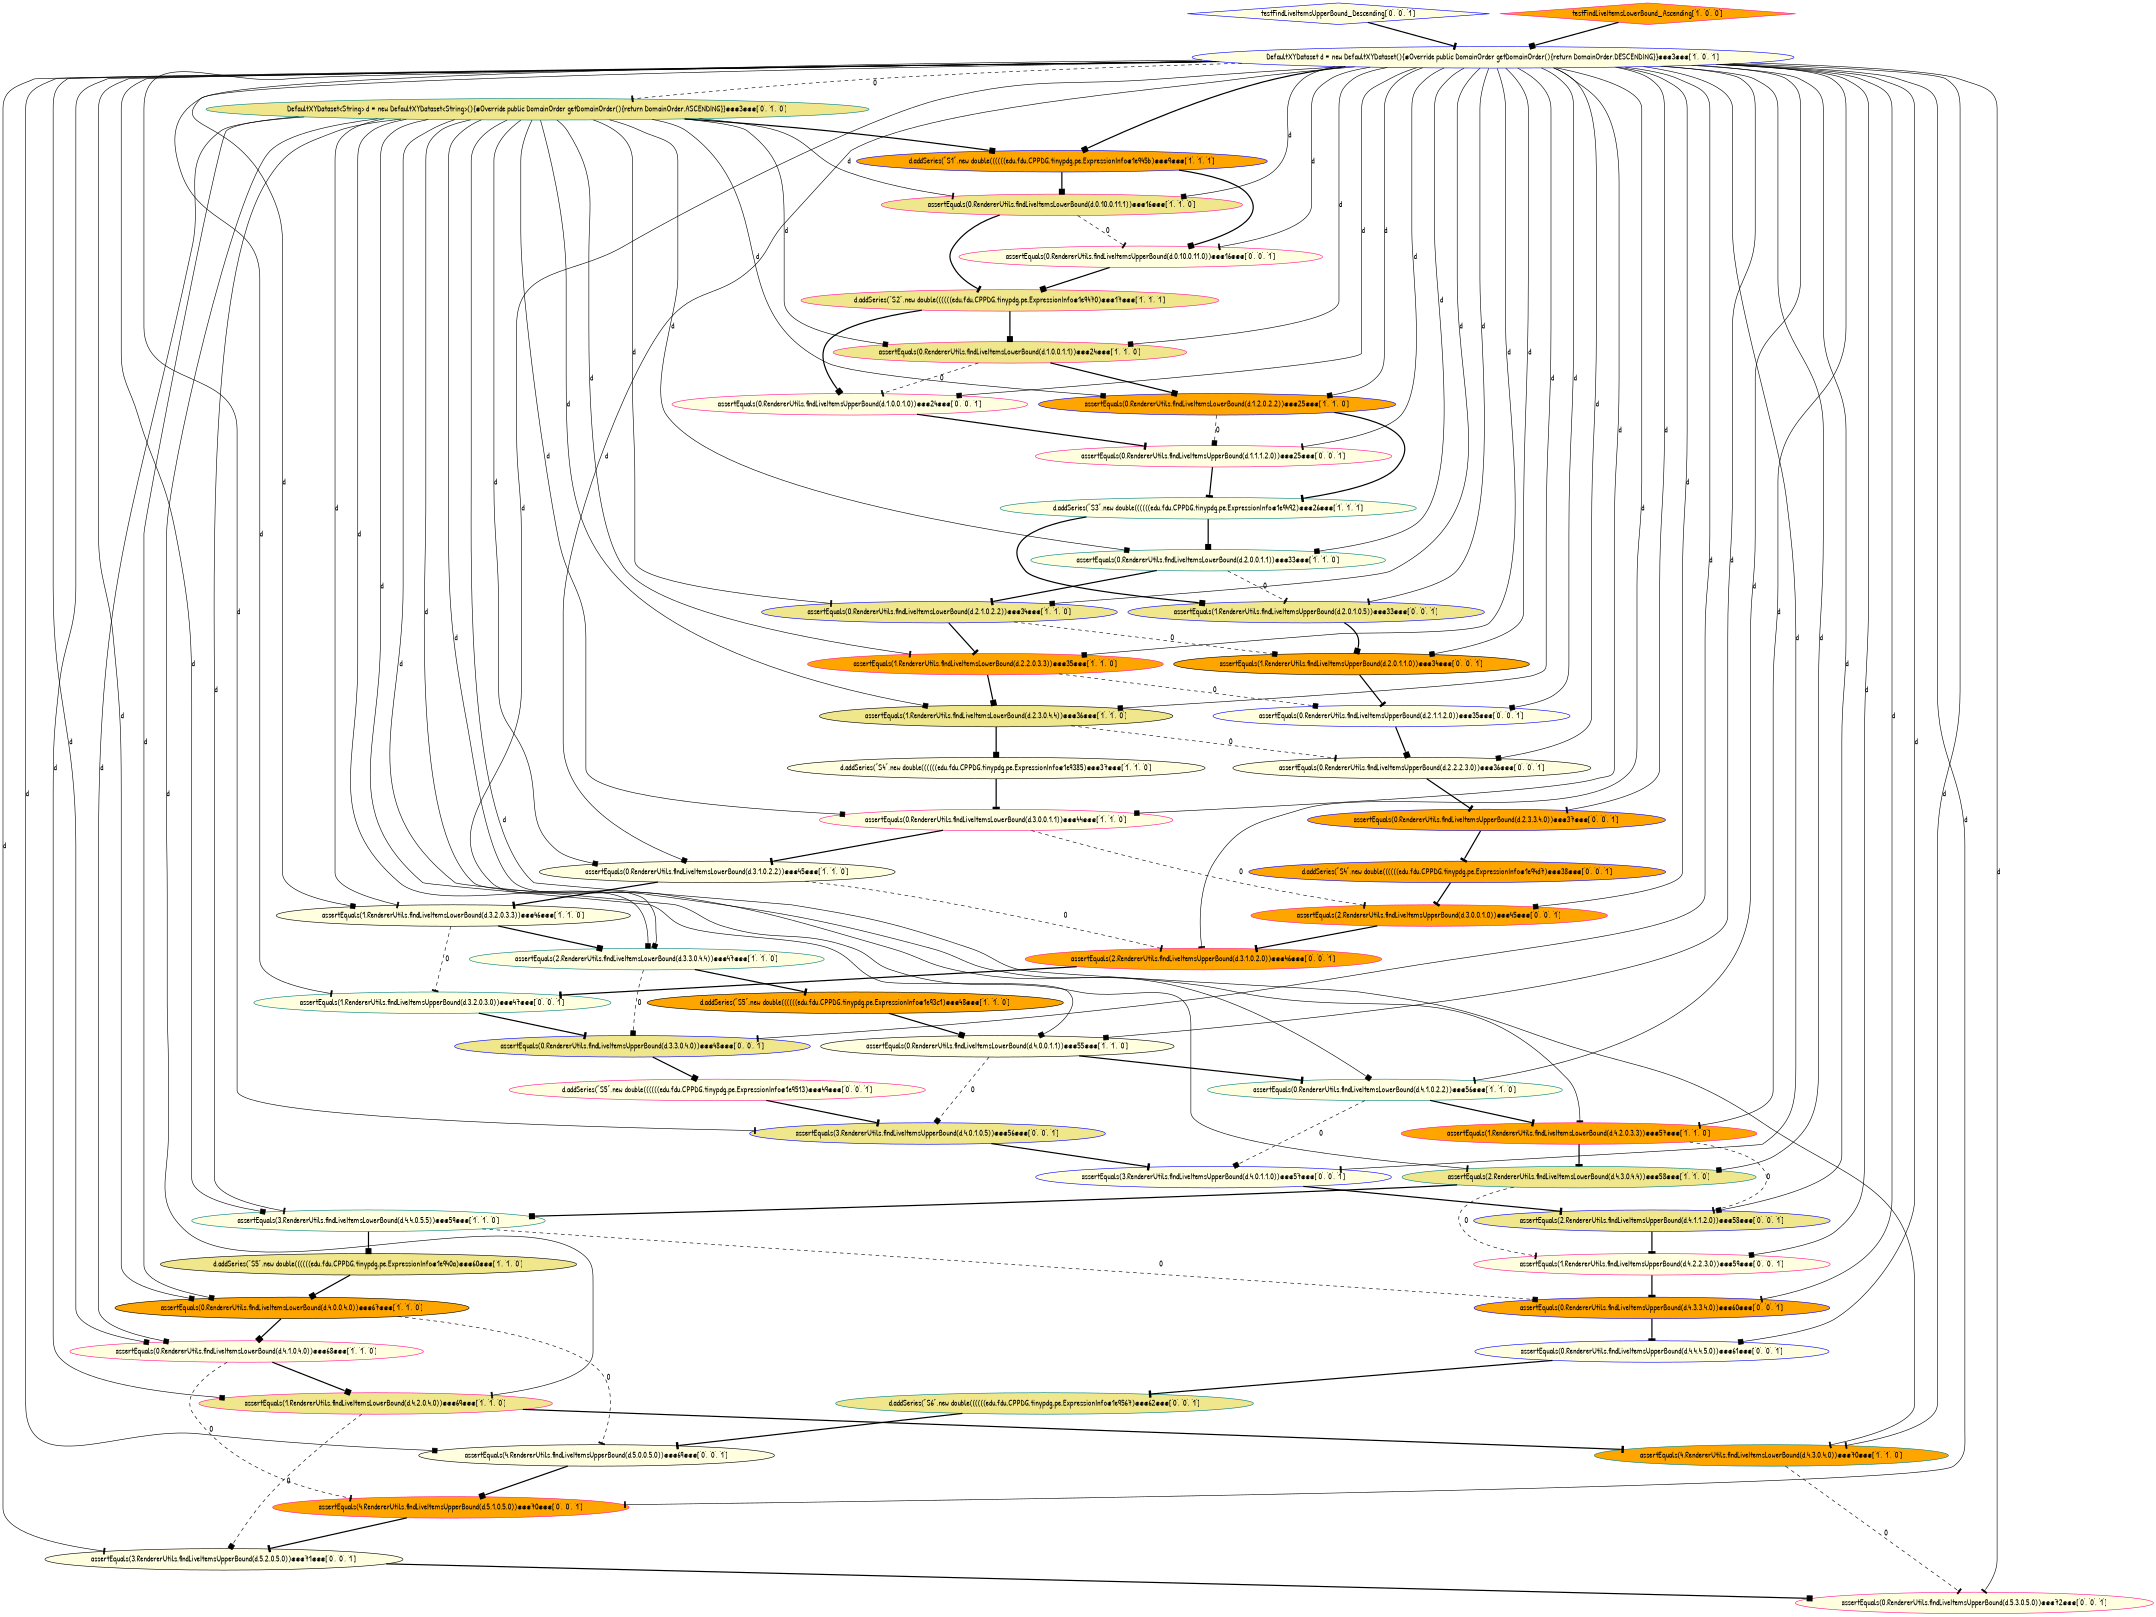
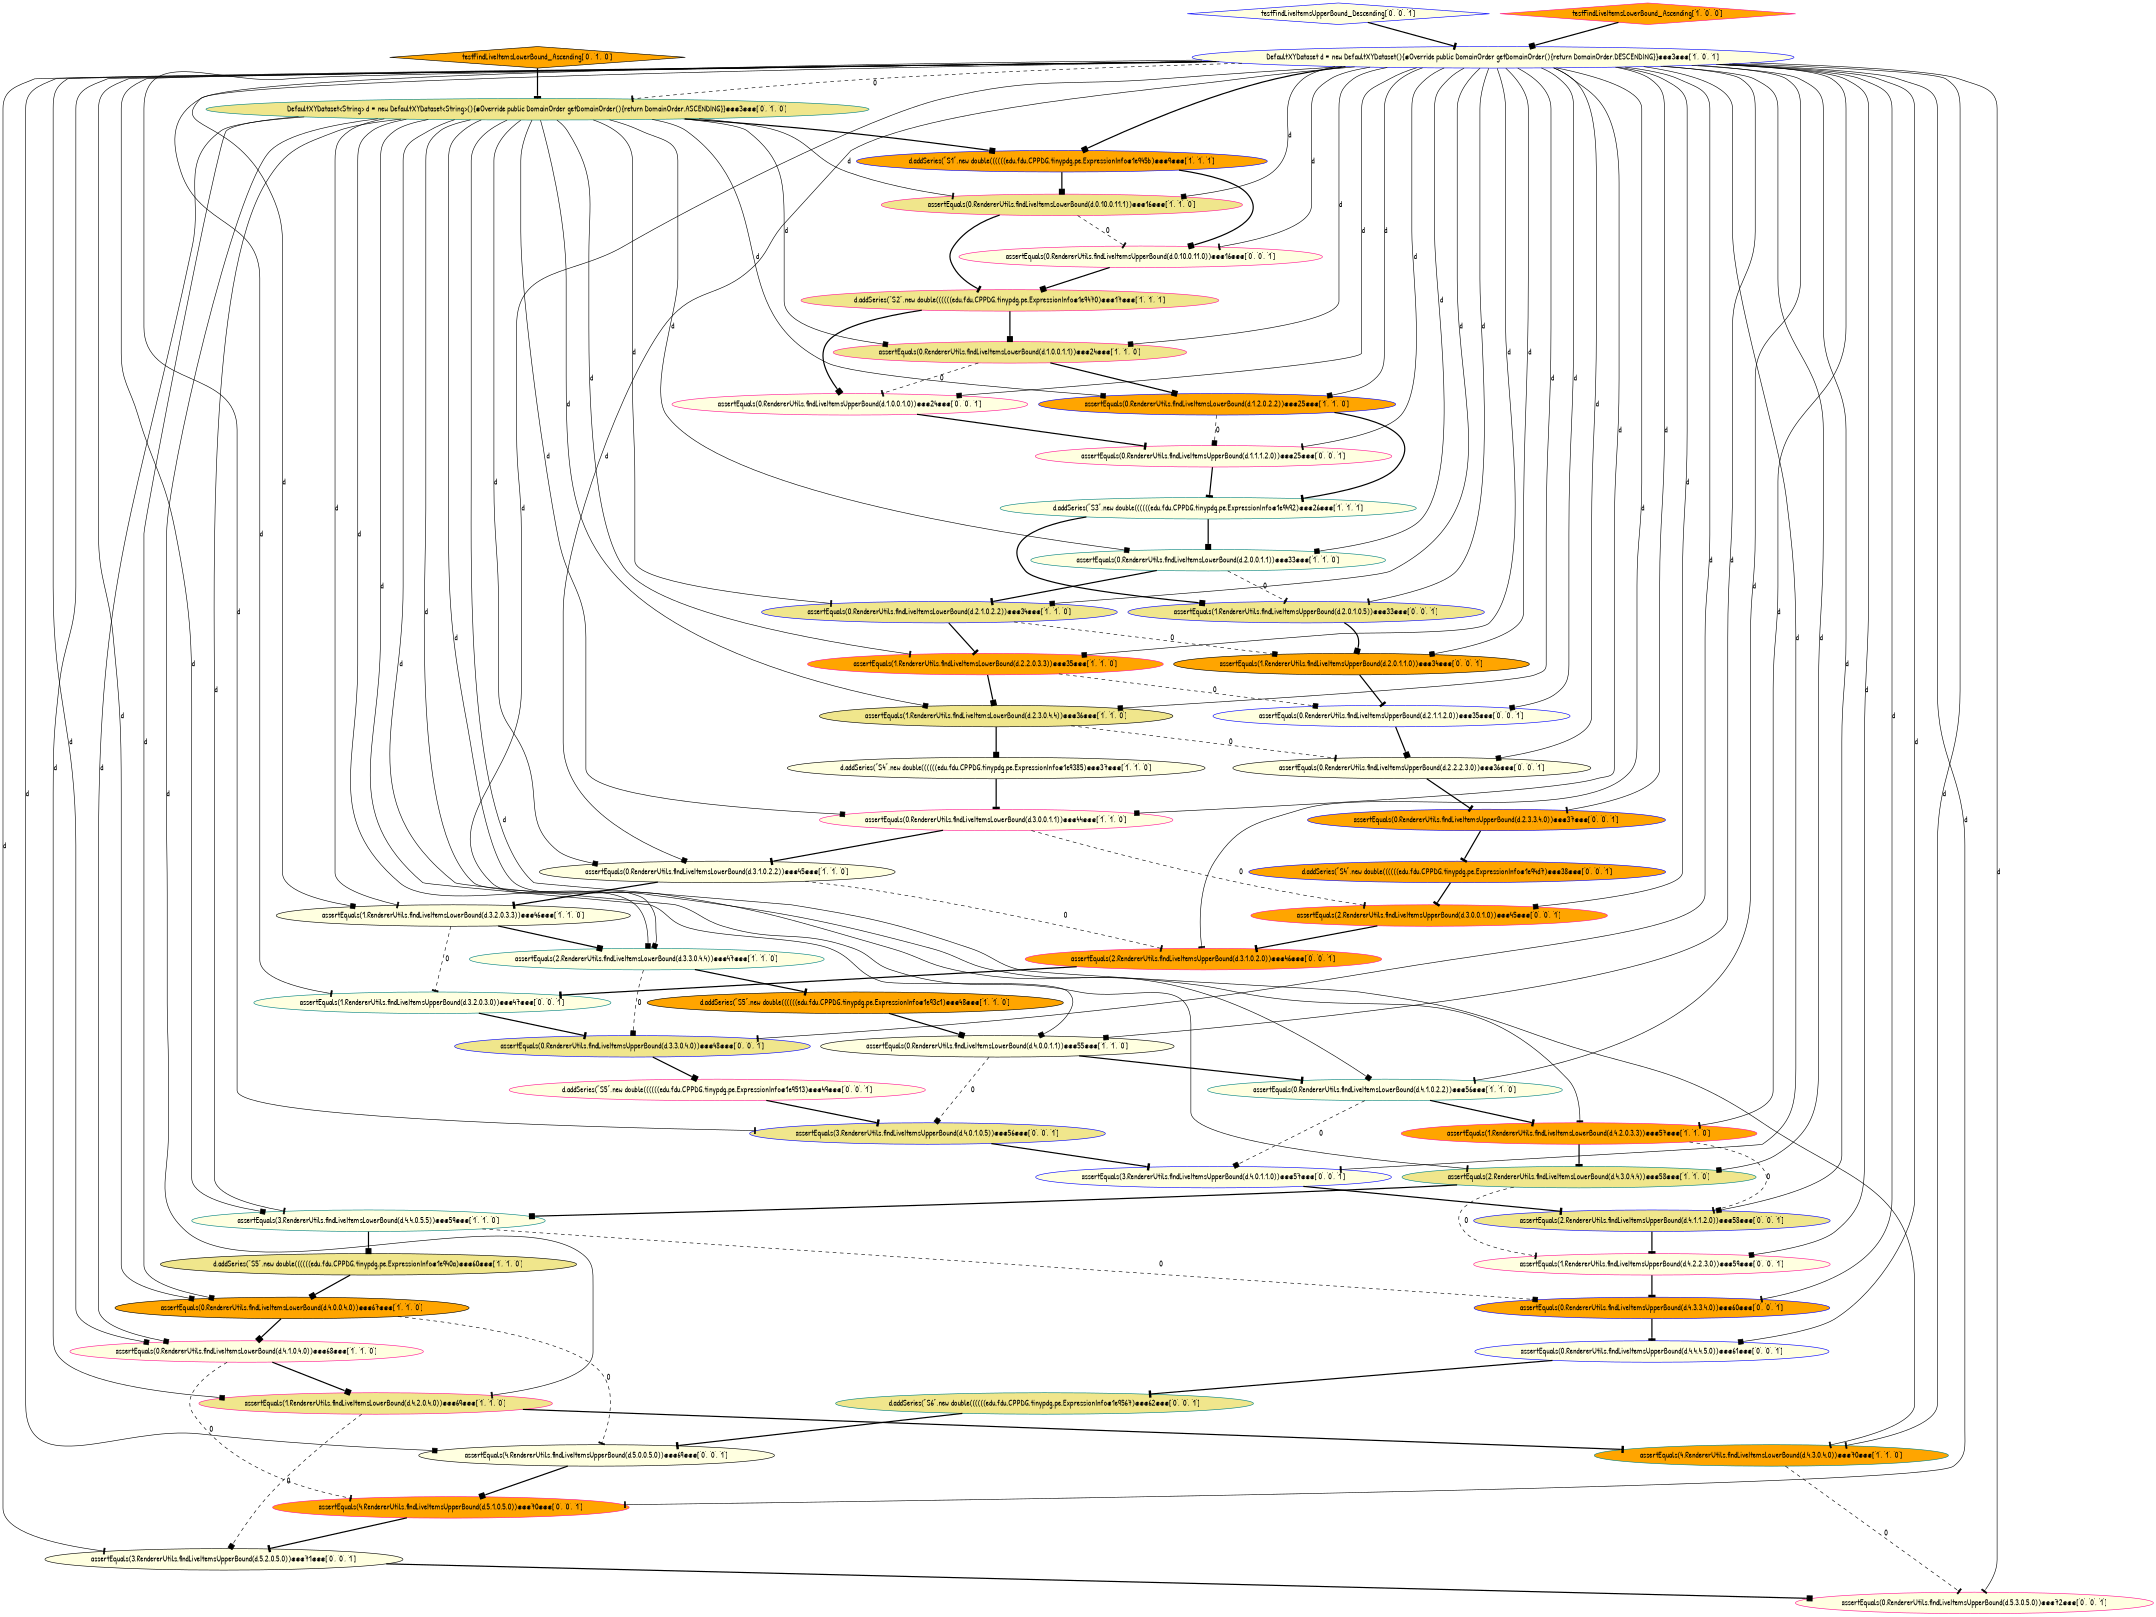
node "testFindLiveItemsLowerBound_Ascending['0', '1', '0']": added
